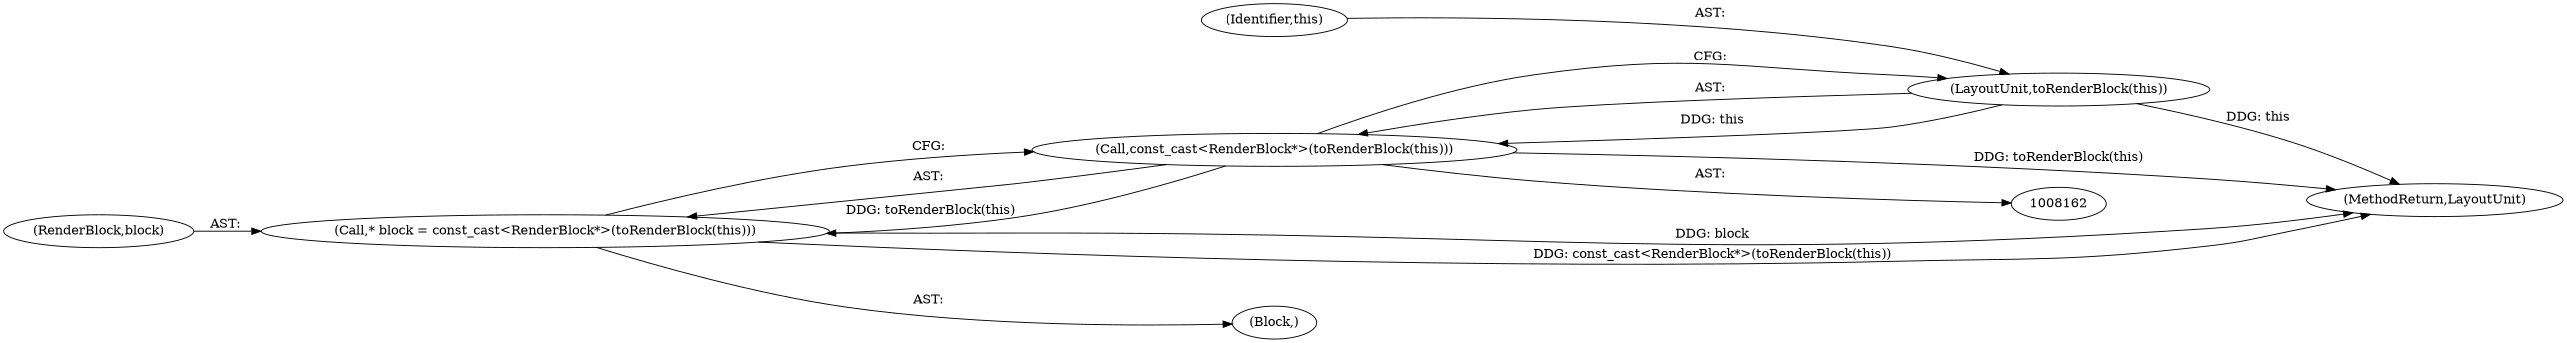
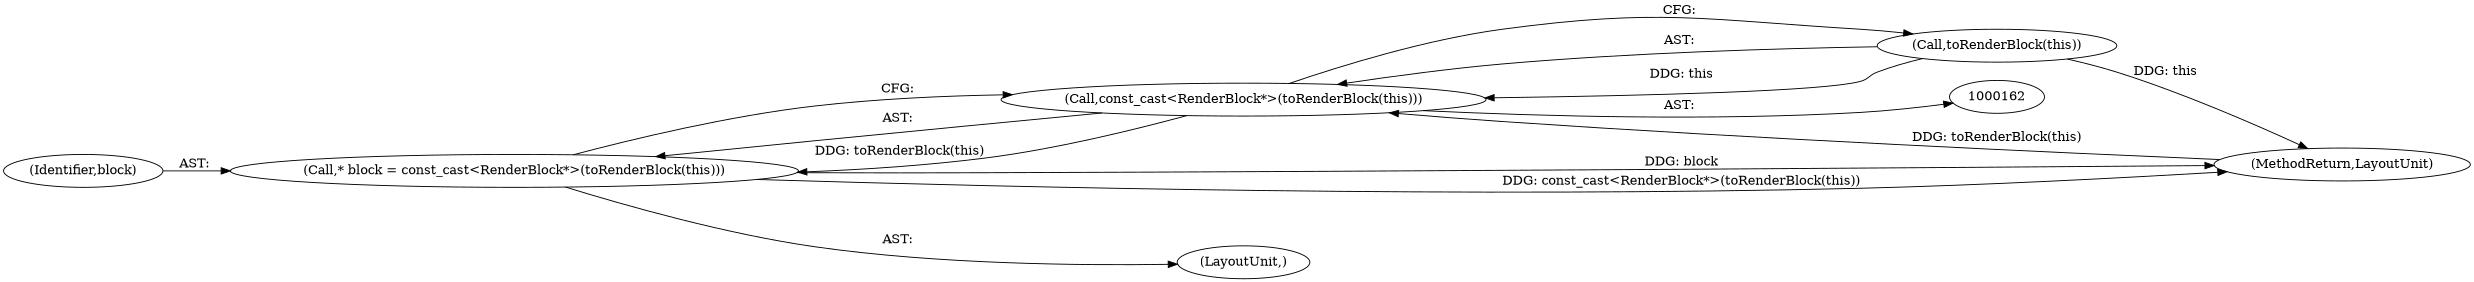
node "(Identifier,this)": removed
node "(LayoutUnit,toRenderBlock(this))": label "(LayoutUnit,toRenderBlock(this))" -> "(Call,toRenderBlock(this))"
edge "(Call,const_cast<RenderBlock*>(toRenderBlock(this)))" -> "(MethodReturn,LayoutUnit)": reversed
node "1008162": label "1008162" -> "1000162"
node "(RenderBlock,block)": label "(RenderBlock,block)" -> "(Identifier,block)"
node "(Block,)": label "(Block,)" -> "(LayoutUnit,)"
